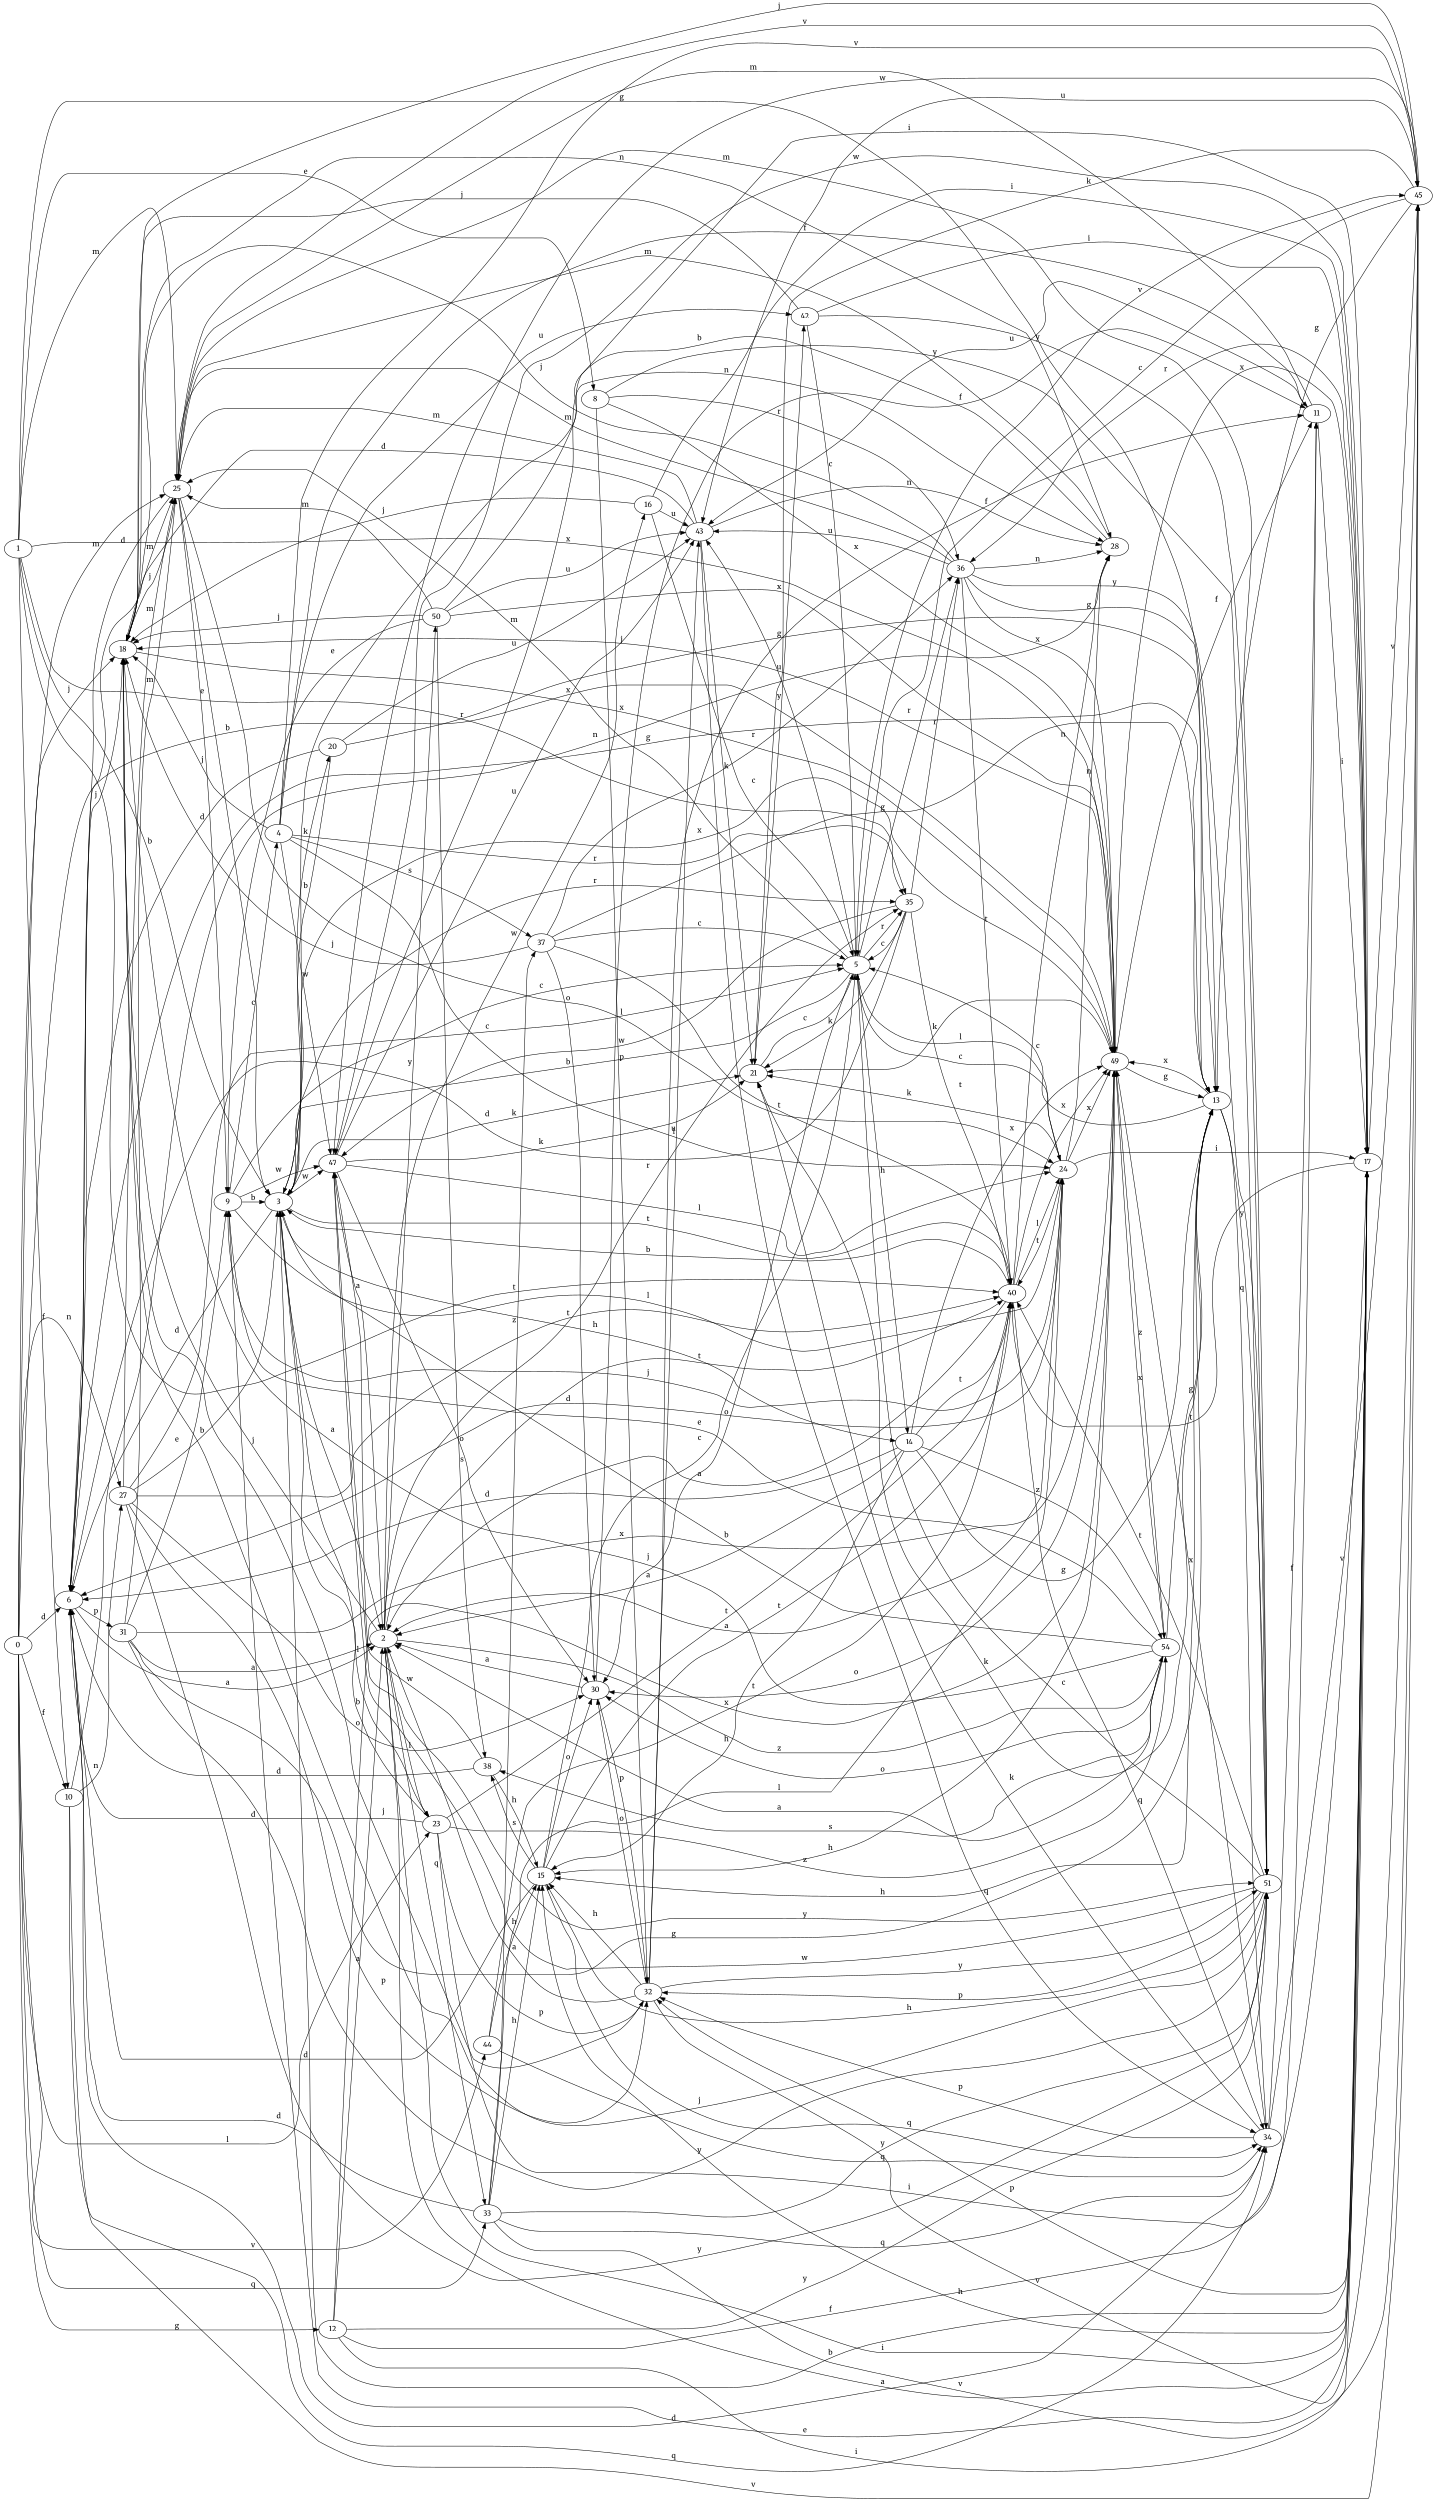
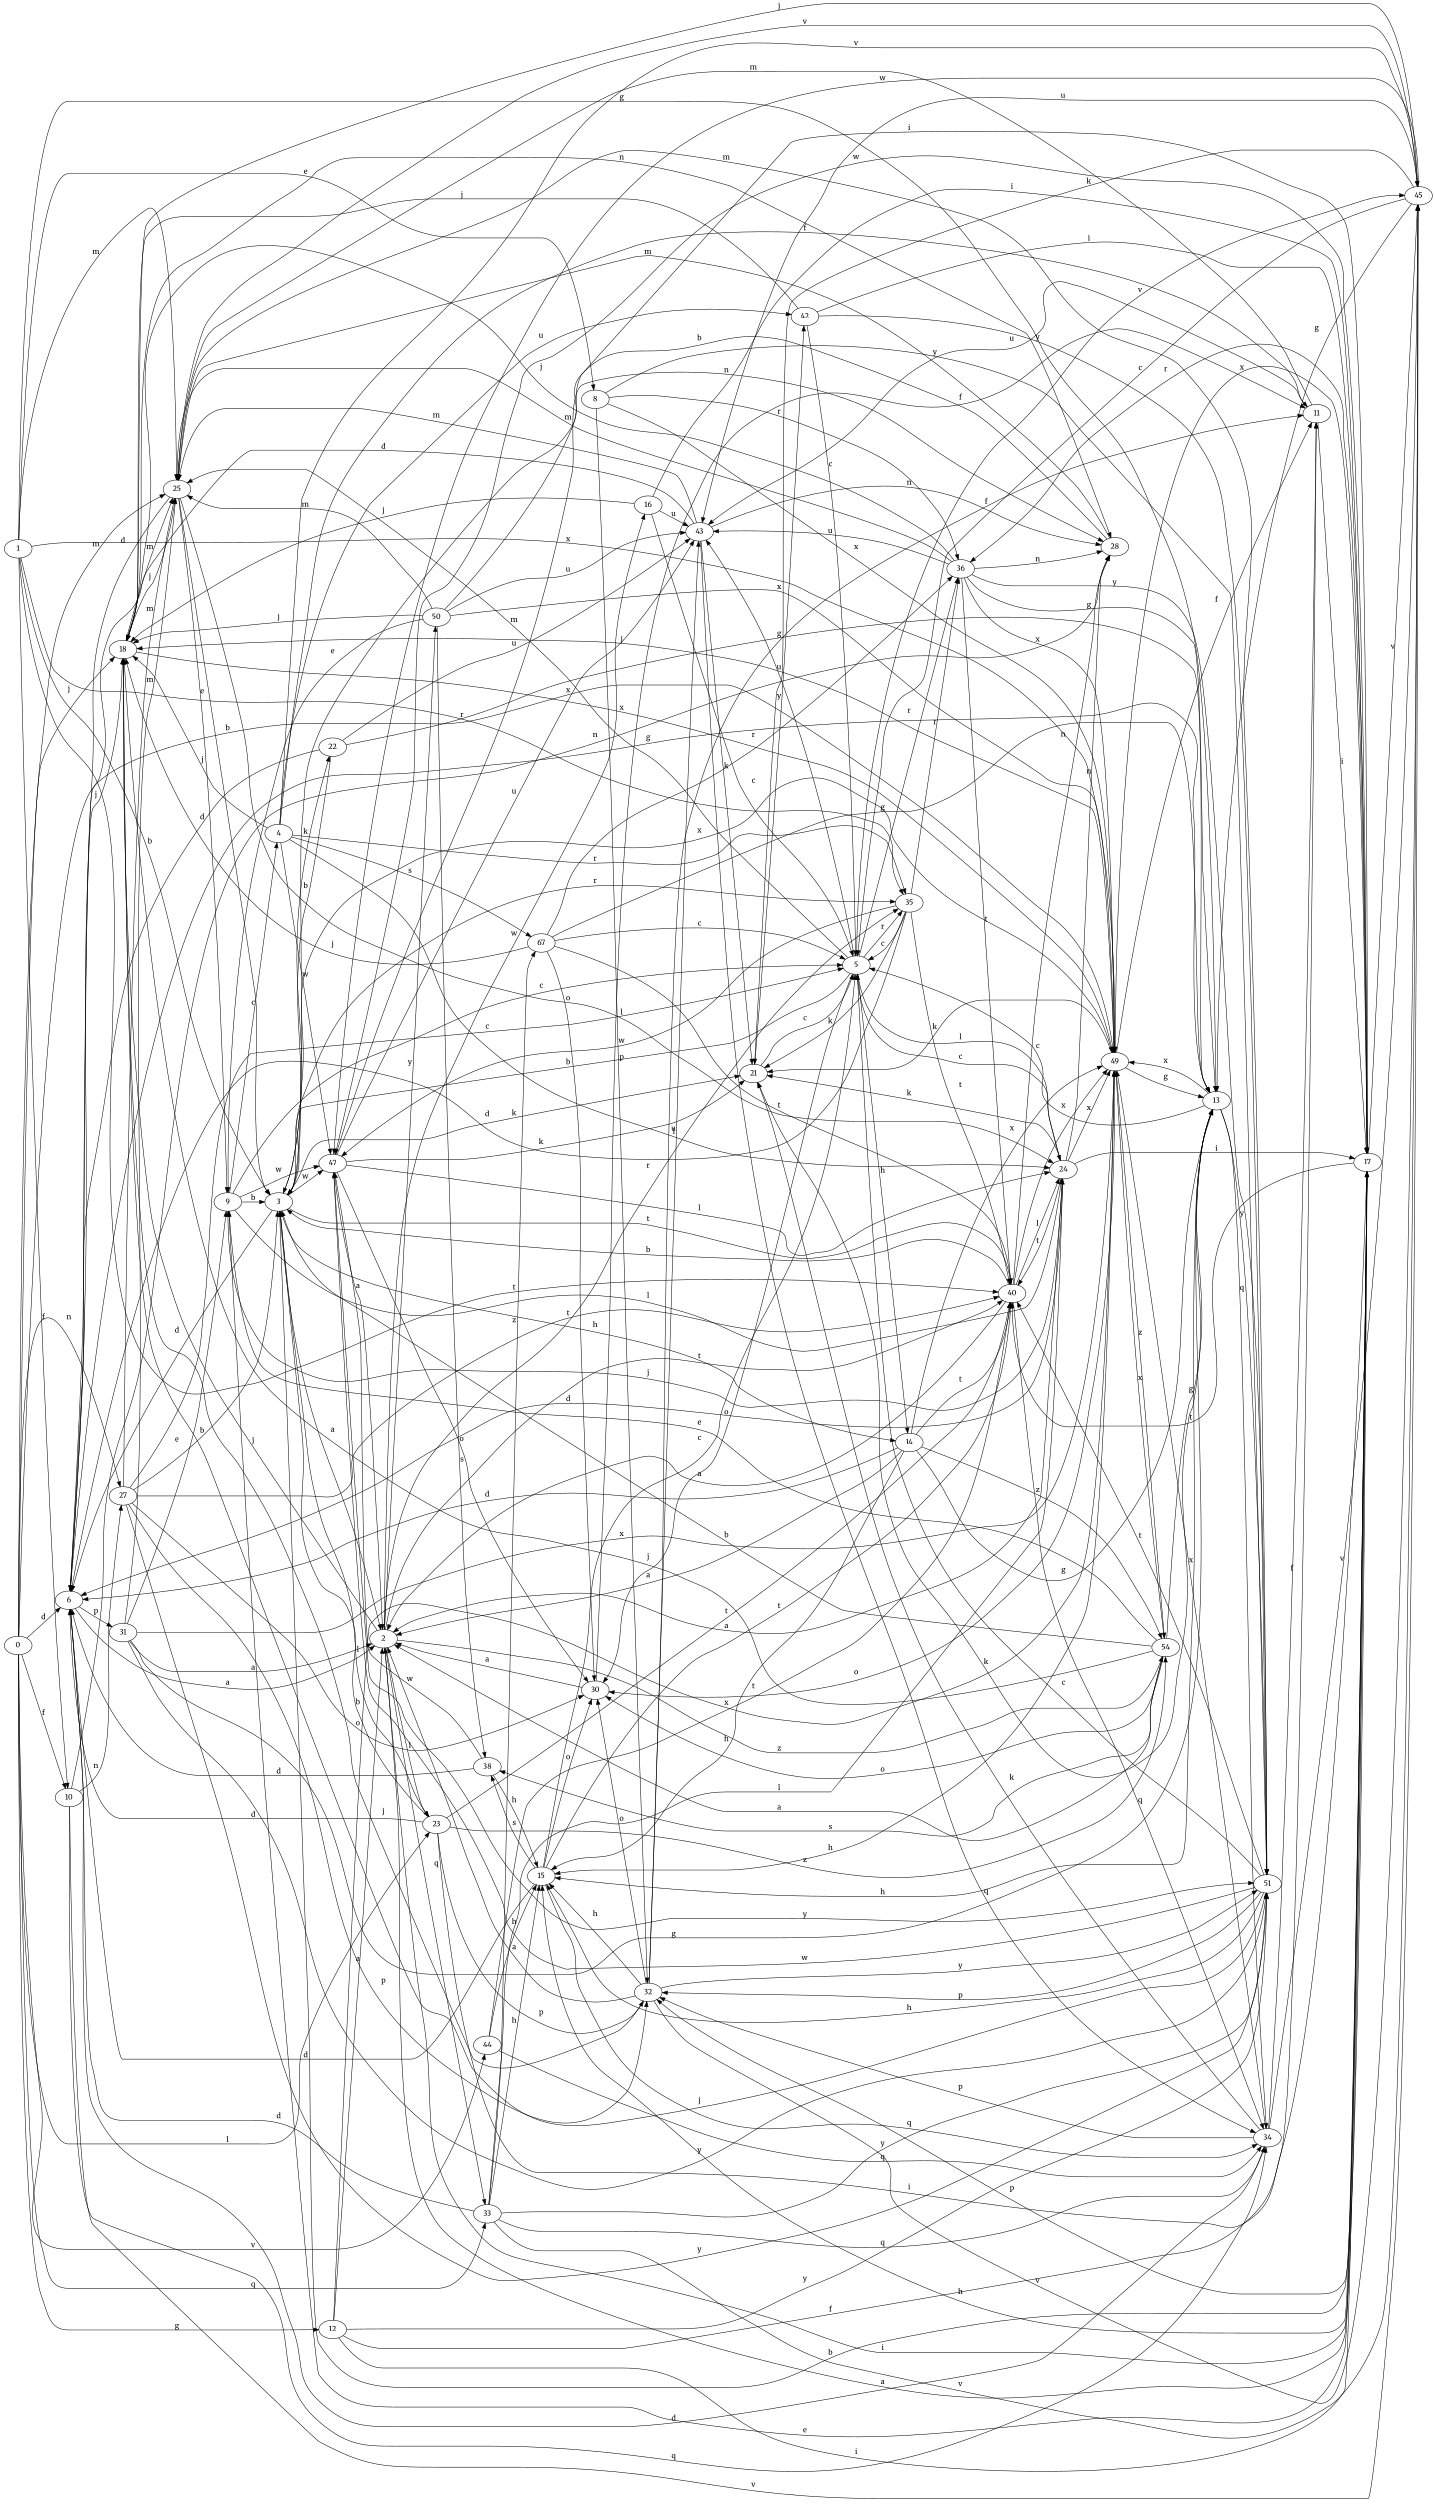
node "20": label "20" -> "22"
node "37": label "37" -> "67"
edge "30" -> "32": removed, label "p"
